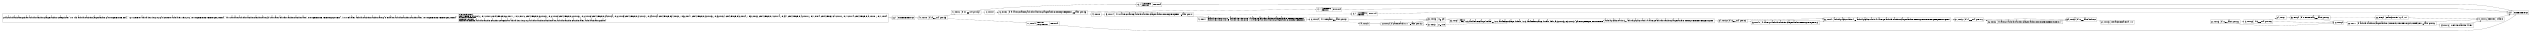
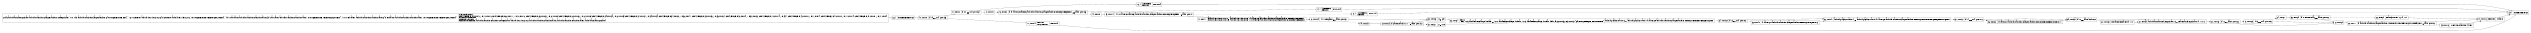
node "61: 0x005f": added
